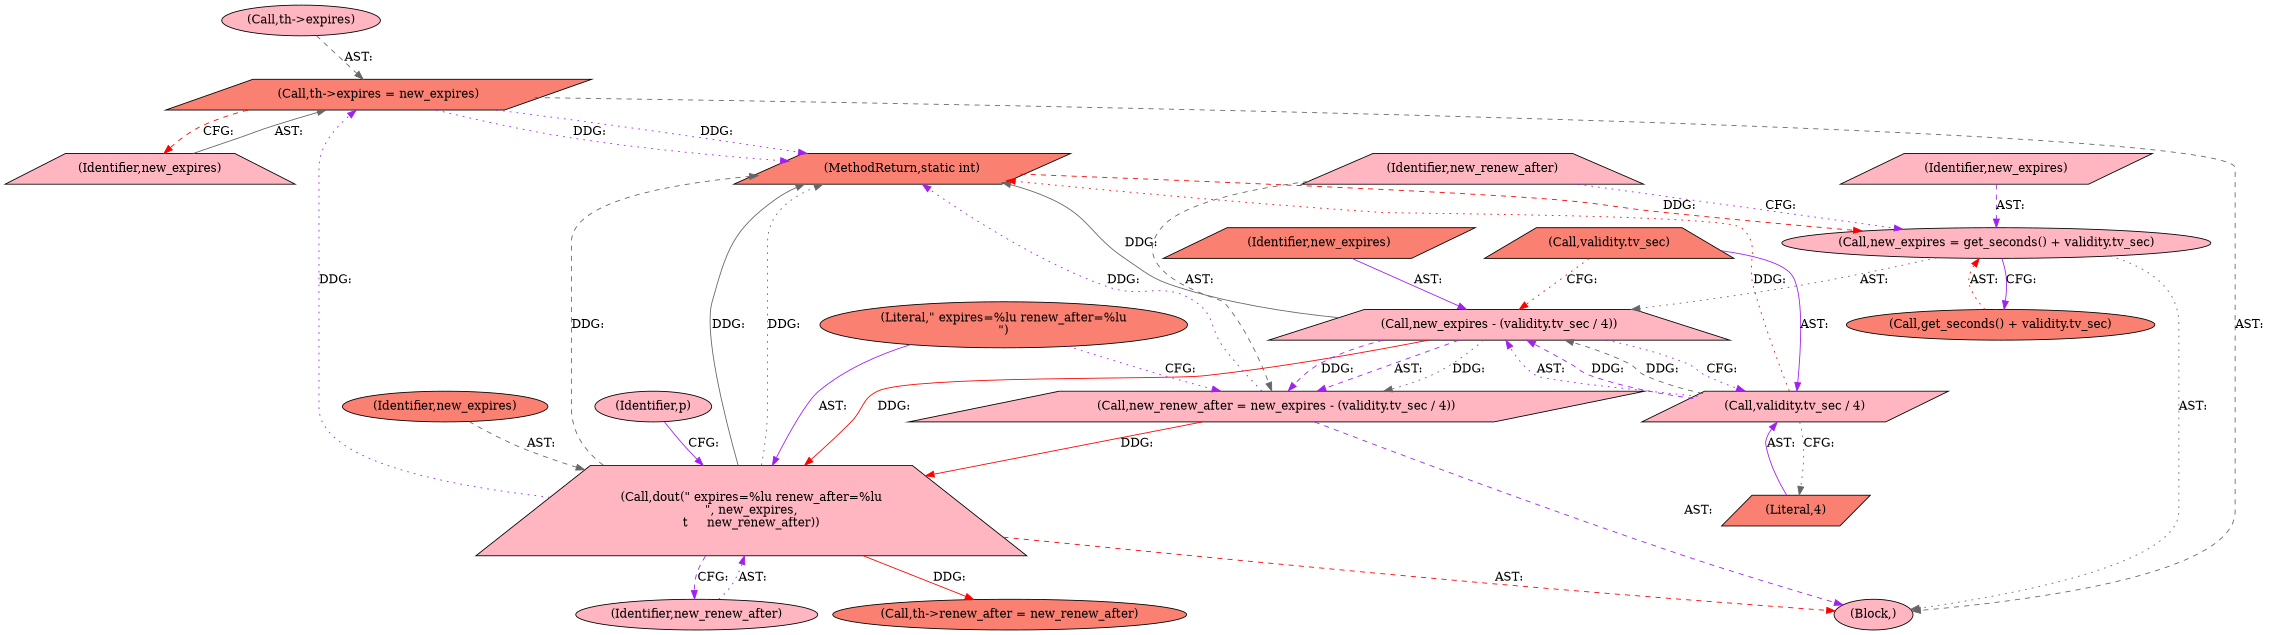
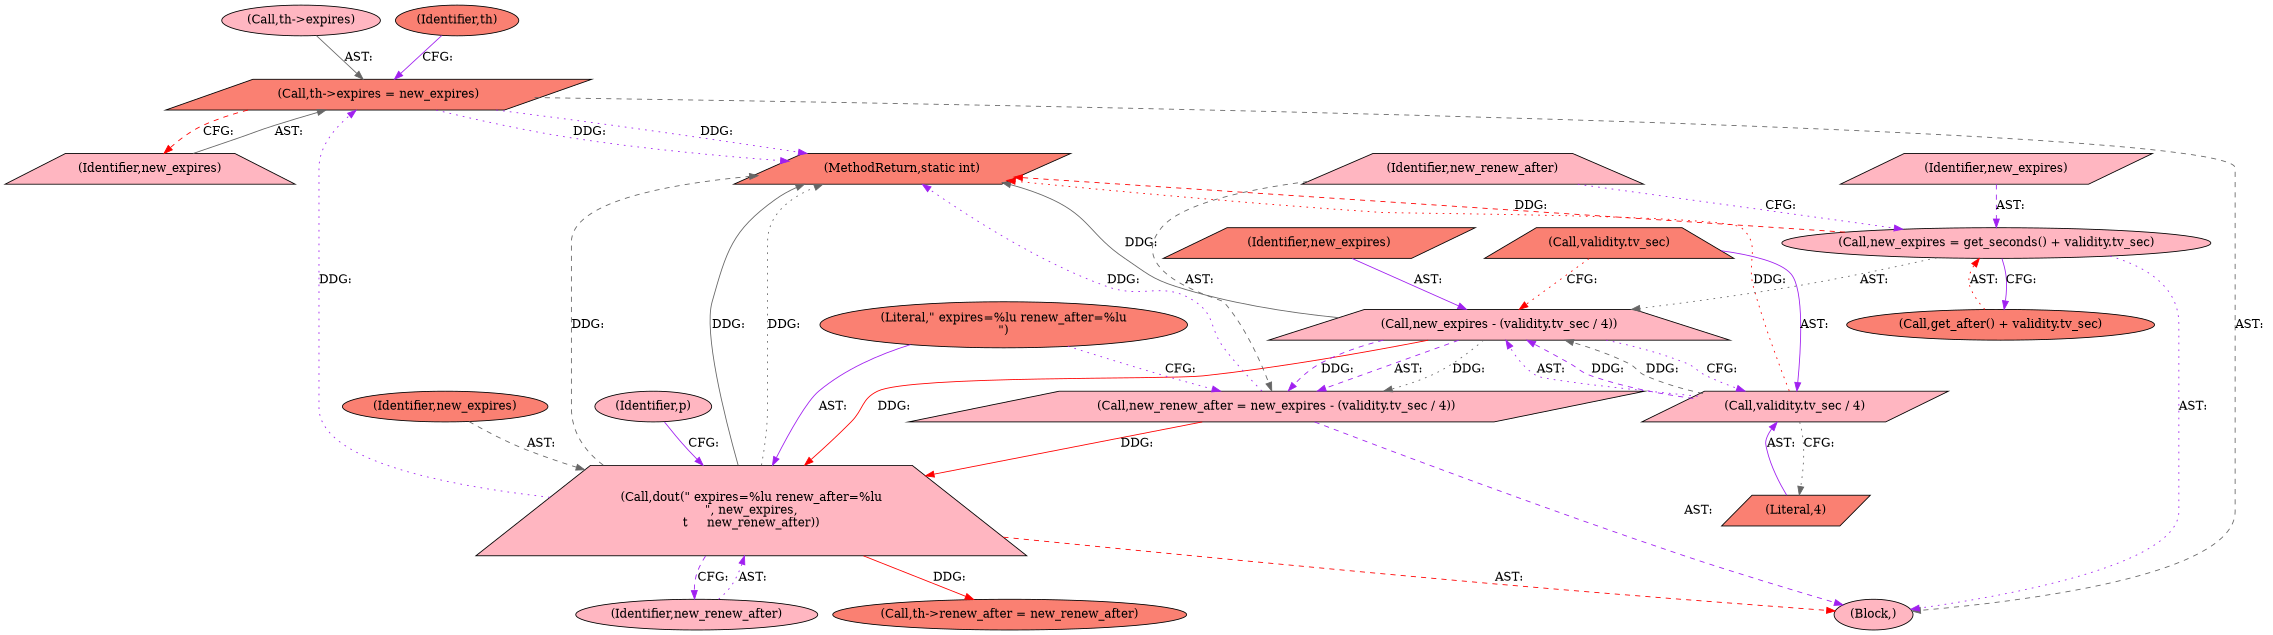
node "(Identifier,th)": added
edge "(Call,th->expires)" -> "(Call,th->expires = new_expires)": style dashed -> solid
edge "(MethodReturn,static int)" -> "(Call,new_expires = get_seconds() + validity.tv_sec)": reversed
node "(Call,get_seconds() + validity.tv_sec)": label "(Call,get_seconds() + validity.tv_sec)" -> "(Call,get_after() + validity.tv_sec)"
edge "(Call,new_expires = get_seconds() + validity.tv_sec)" -> "(Block,)": color gray40 -> purple
